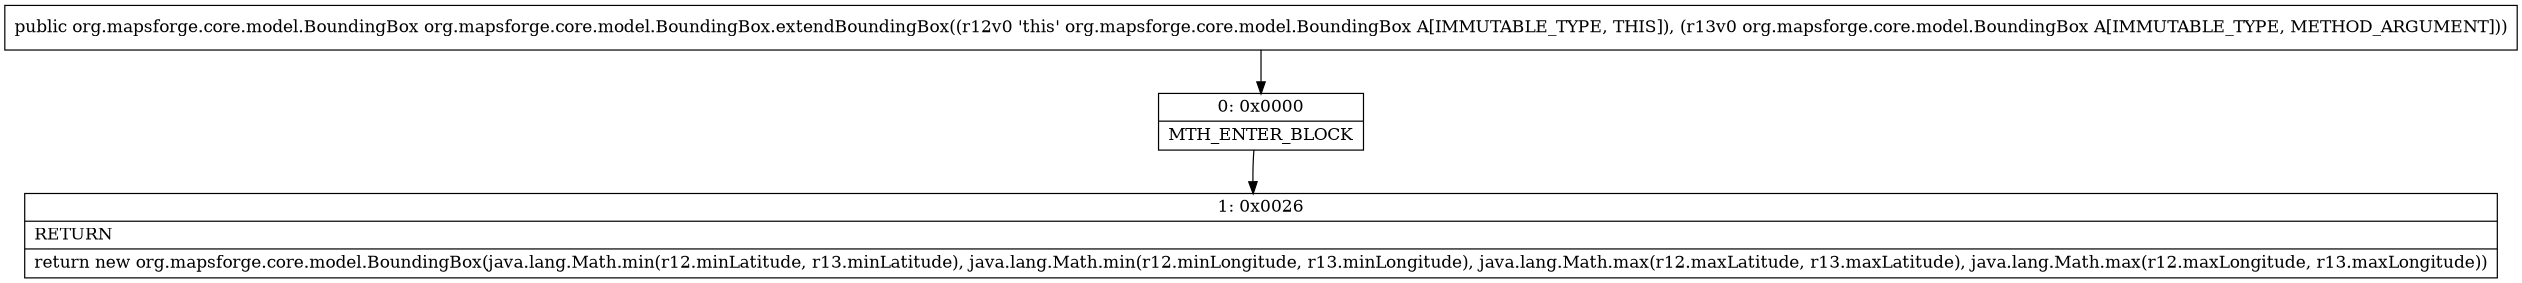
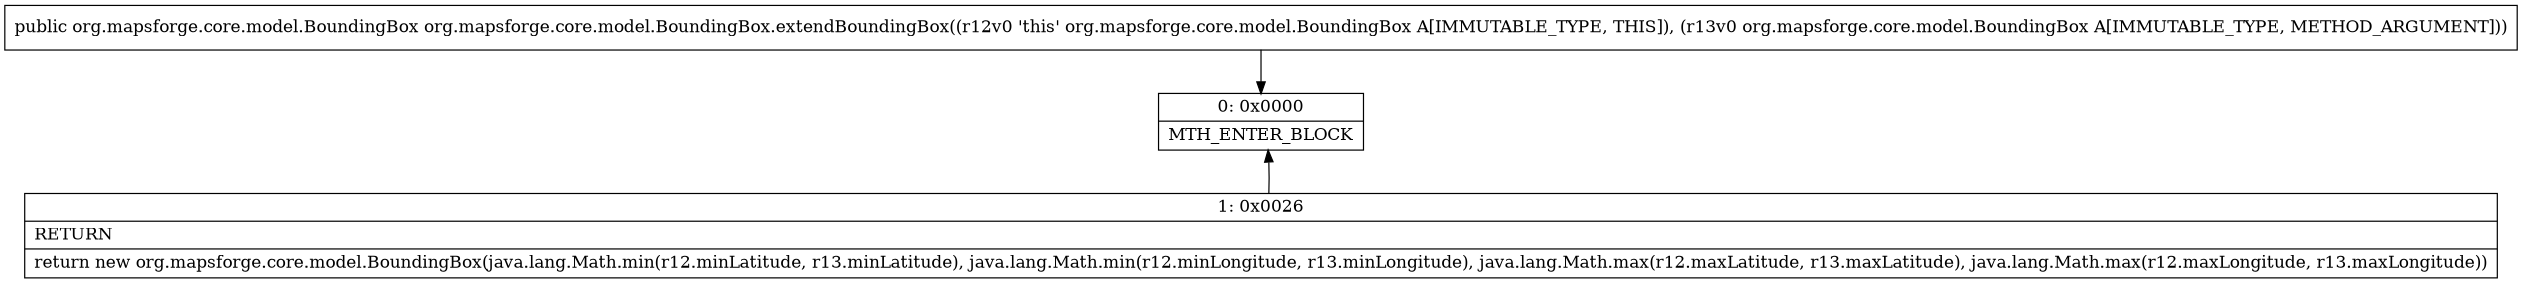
edge "0: 0x0000" -> "1: 0x0026": reversed
